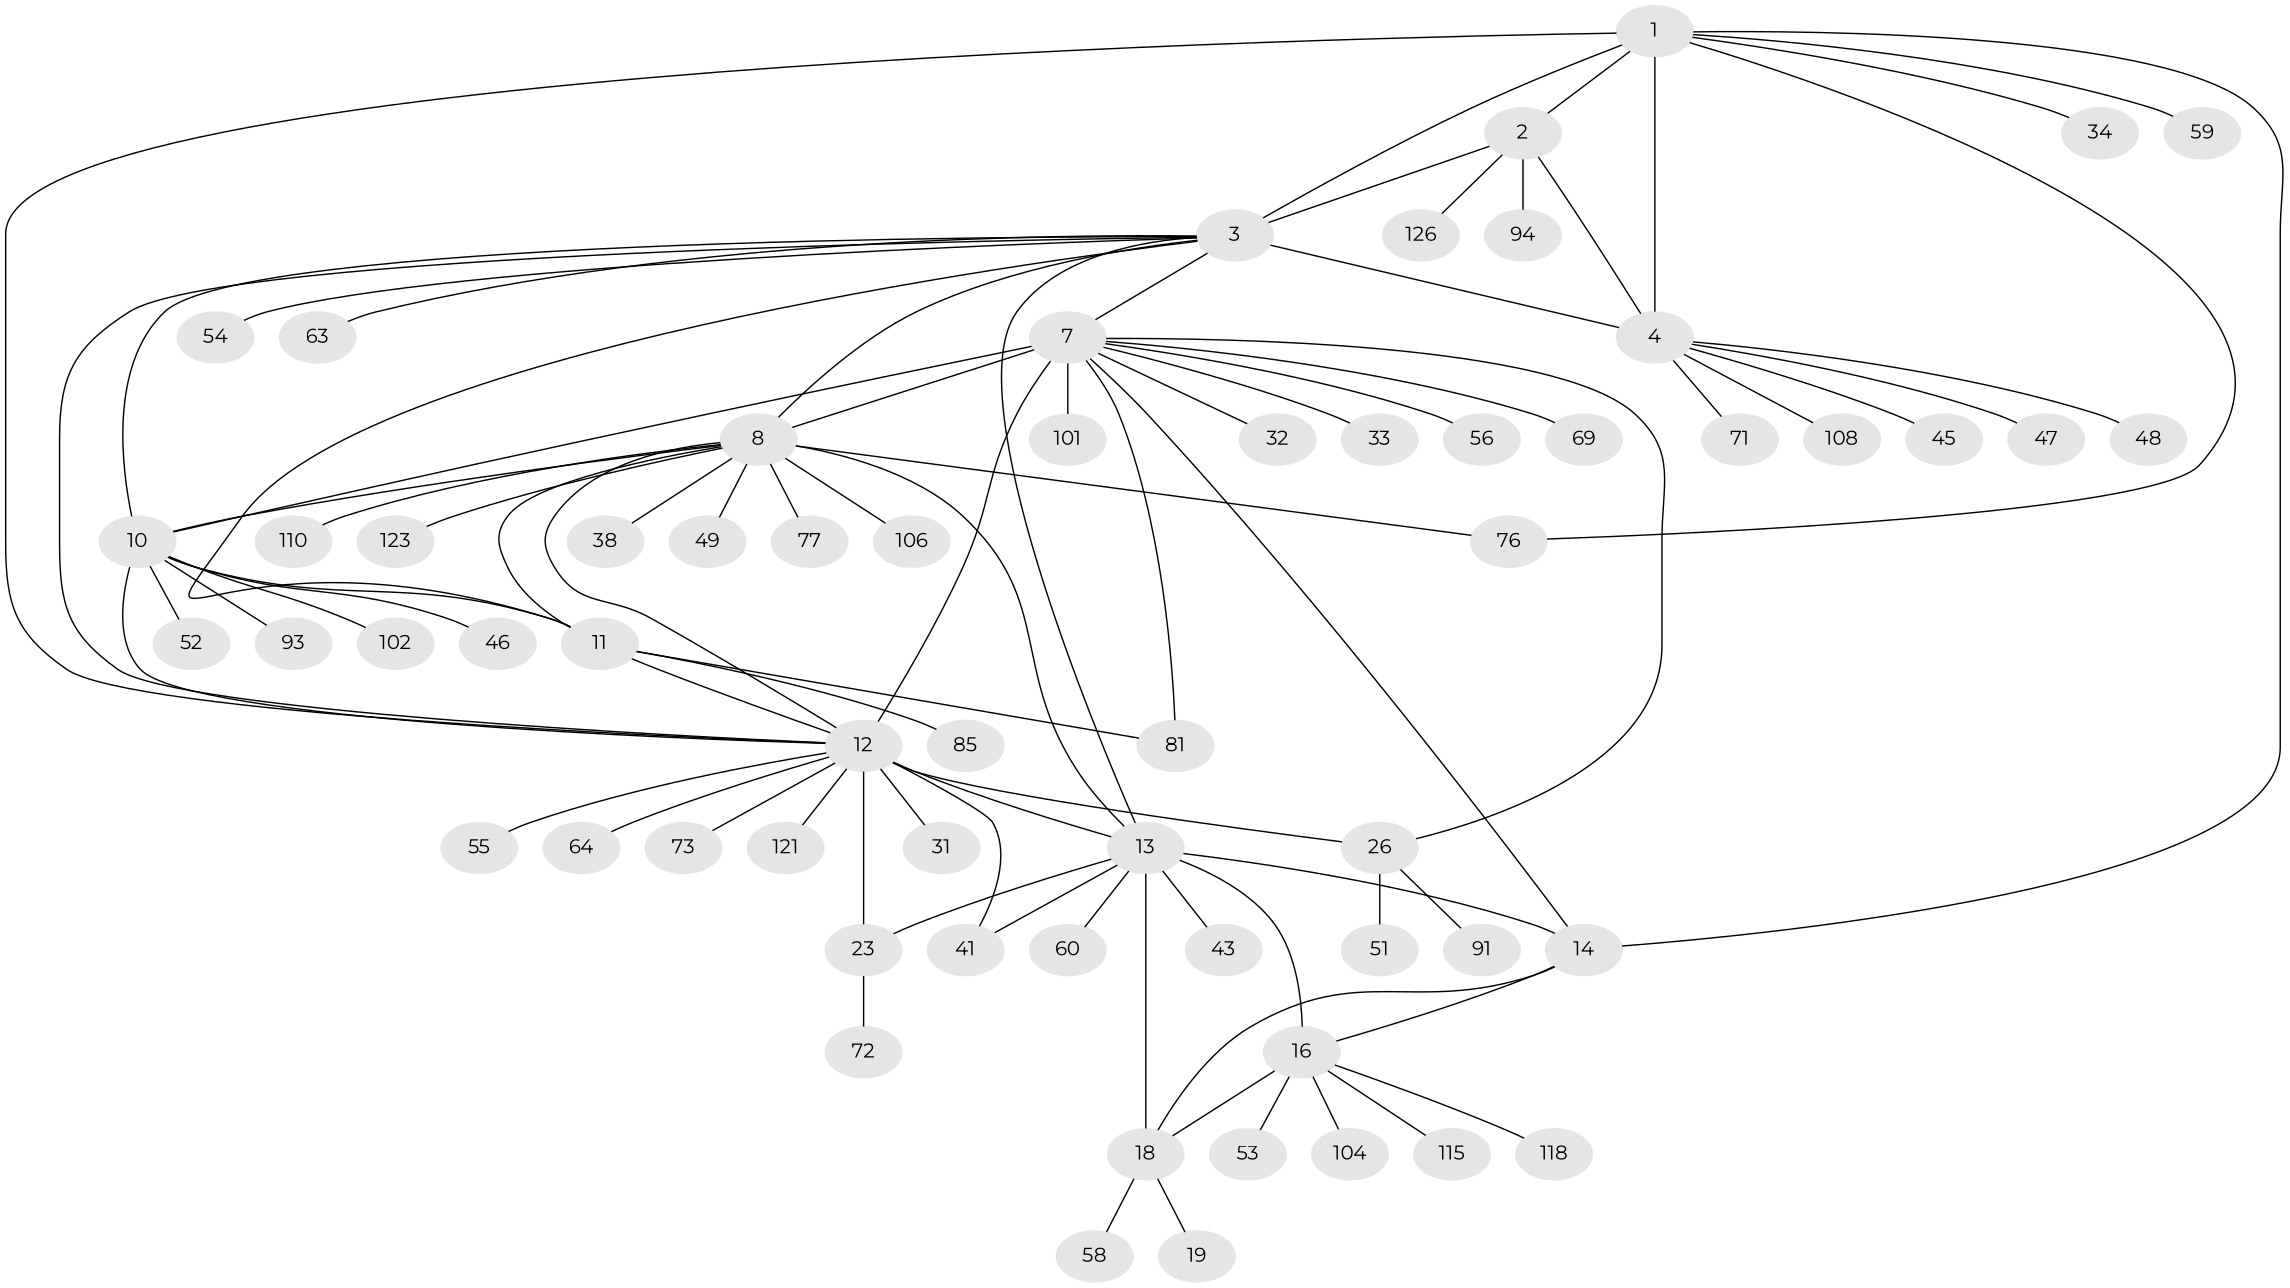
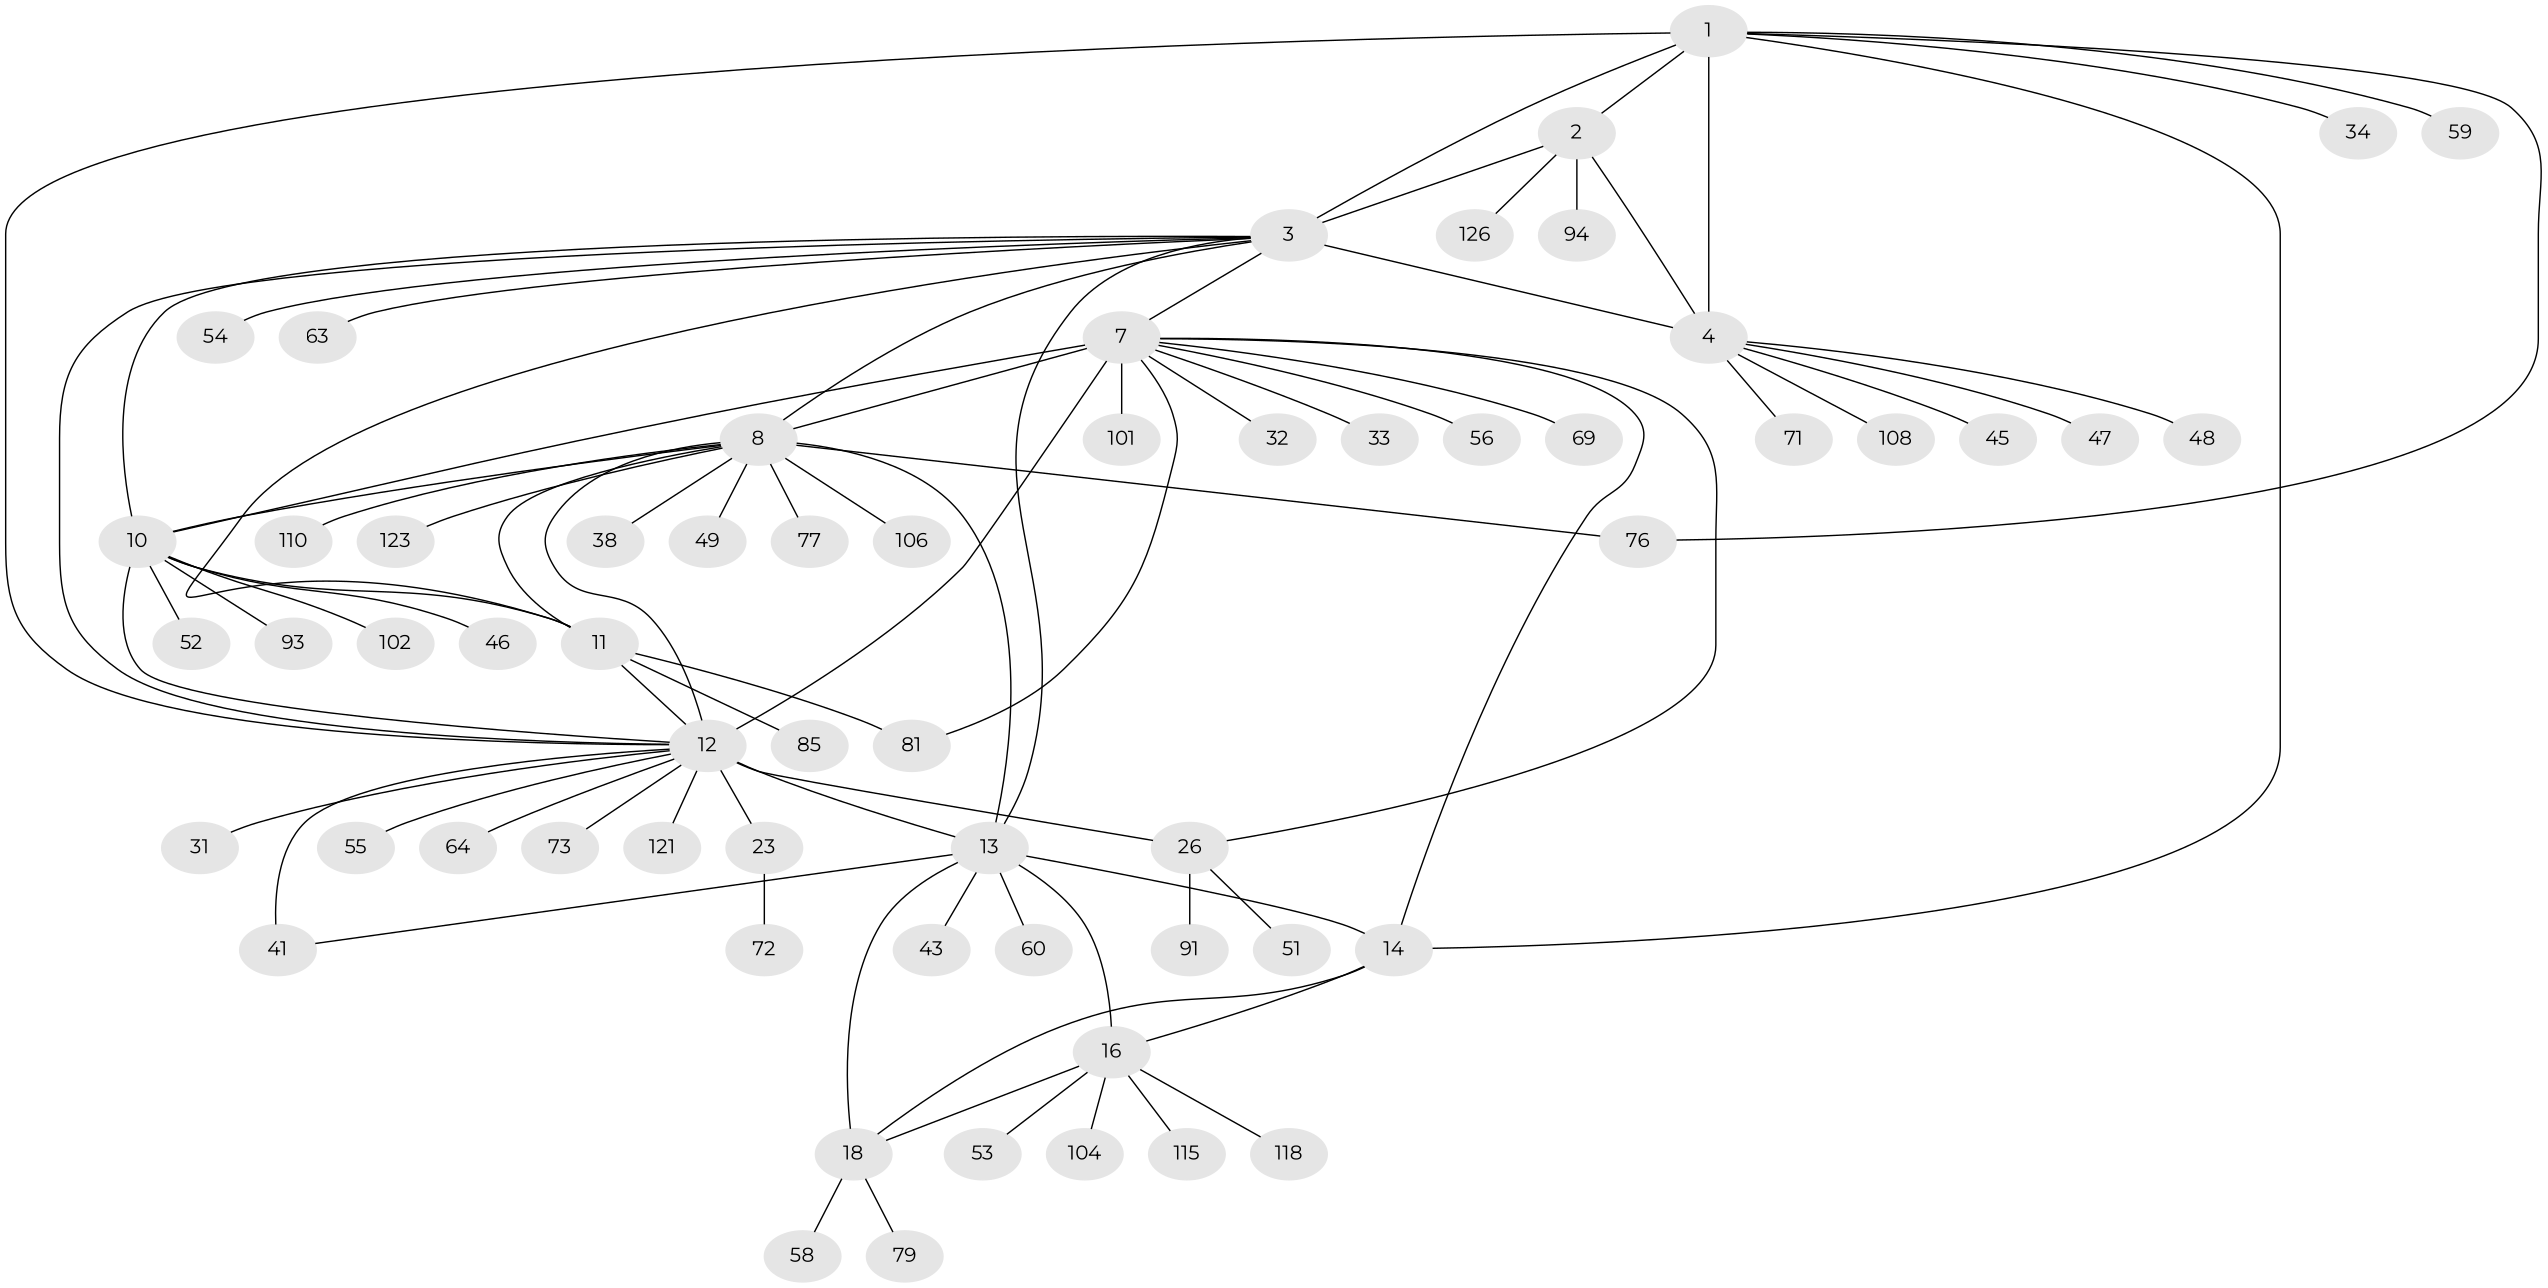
edge "13" -- "23": removed
node "19": label "19" -> "79"
